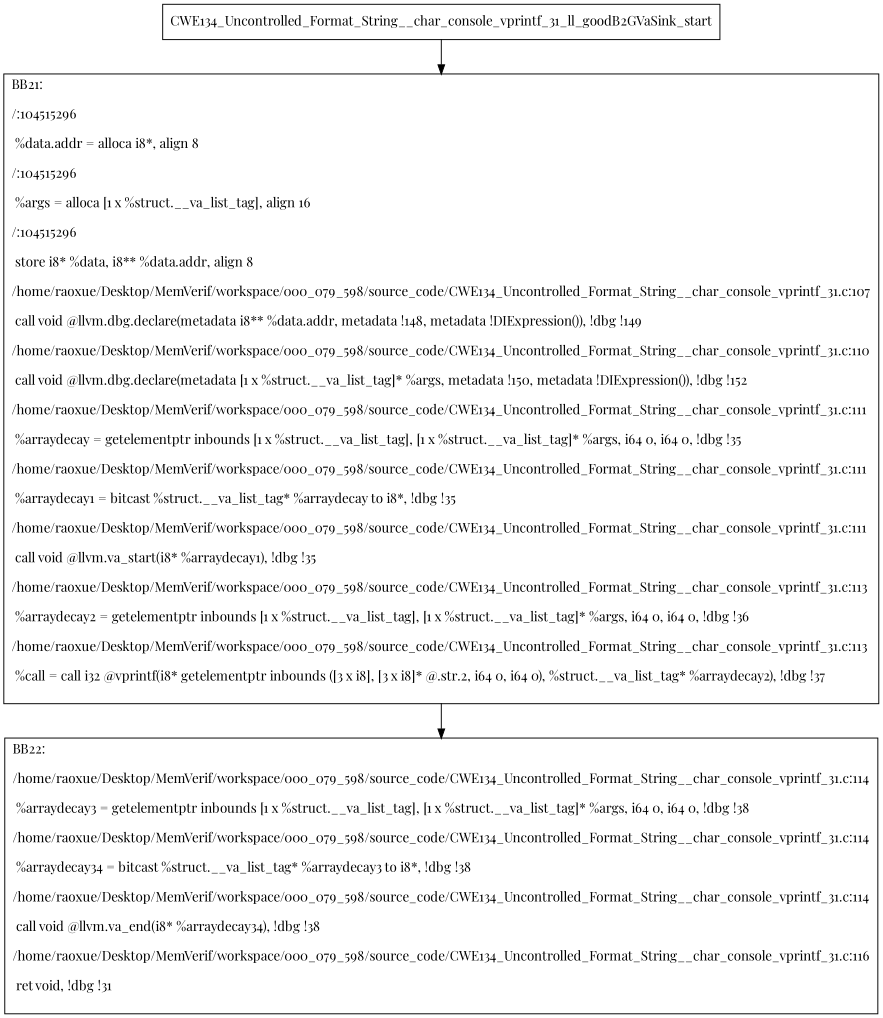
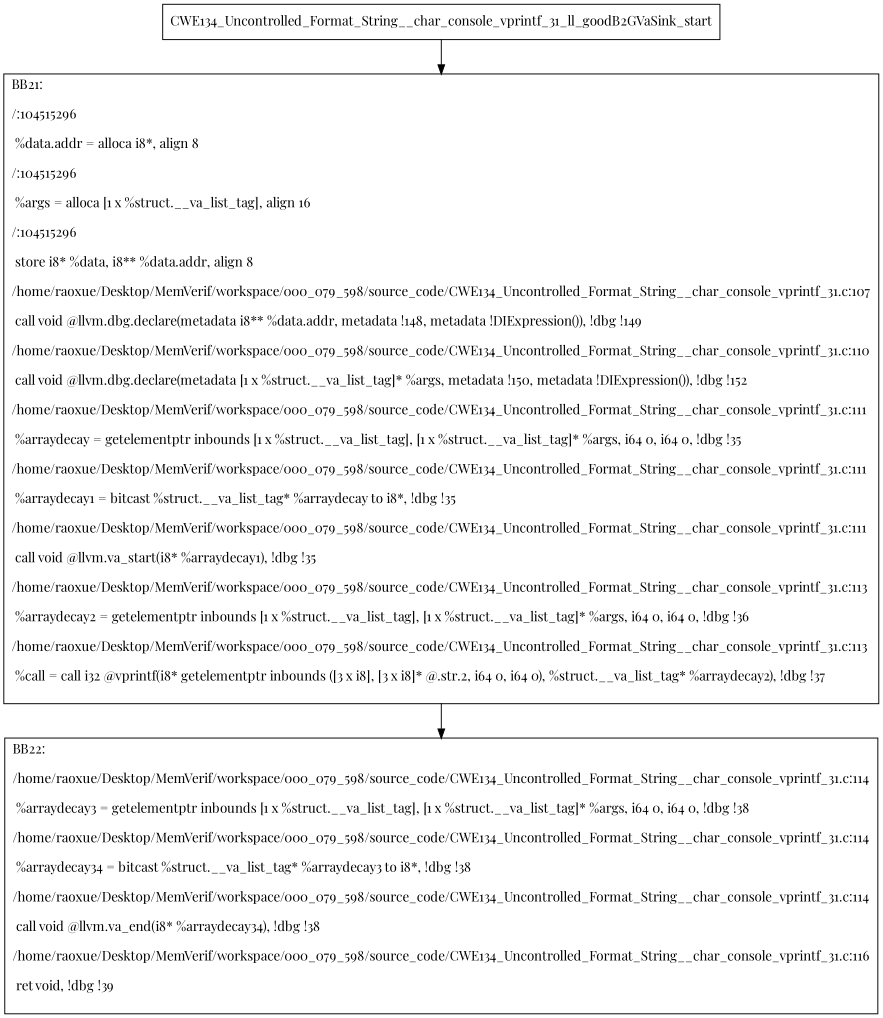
node "BB22:": text "ret void, !dbg !31" -> "ret void, !dbg !39"
